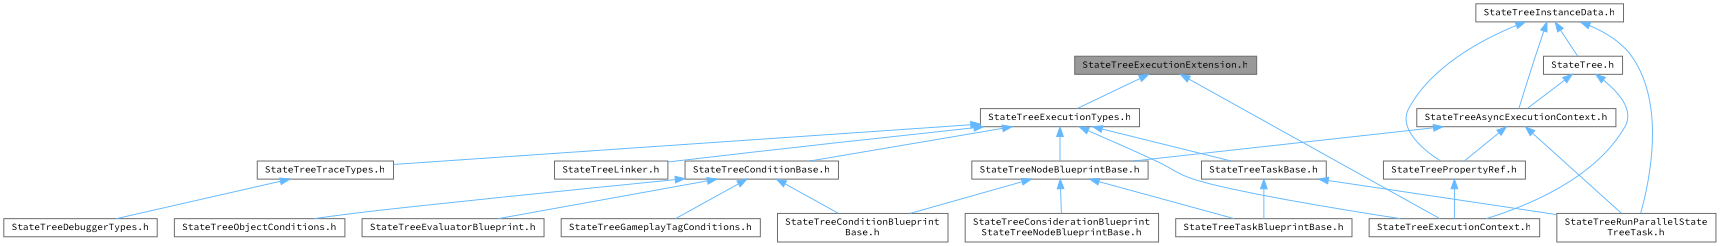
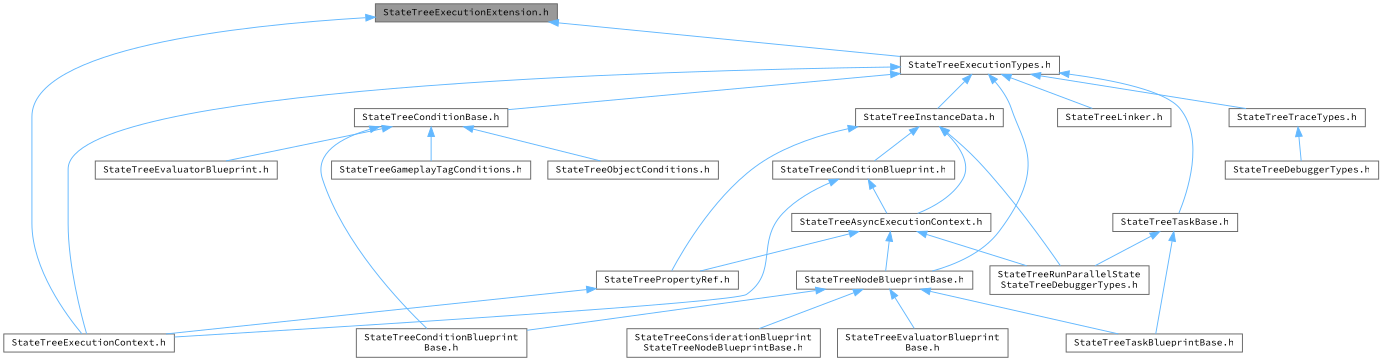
node "StateTree.h": label "StateTree.h" -> "StateTreeConditionBlueprint.h"
edge "StateTreeInstanceData.h" -> "StateTreeExecutionTypes.h": added
node "StateTreeRunParallelState TreeTask.h": label "StateTreeRunParallelState TreeTask.h" -> "StateTreeRunParallelState StateTreeDebuggerTypes.h"
node "StateTreeEvaluatorBlueprint Base.h": added
